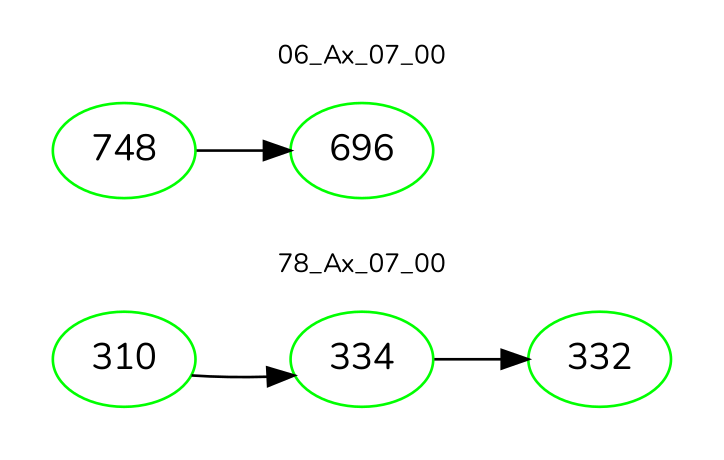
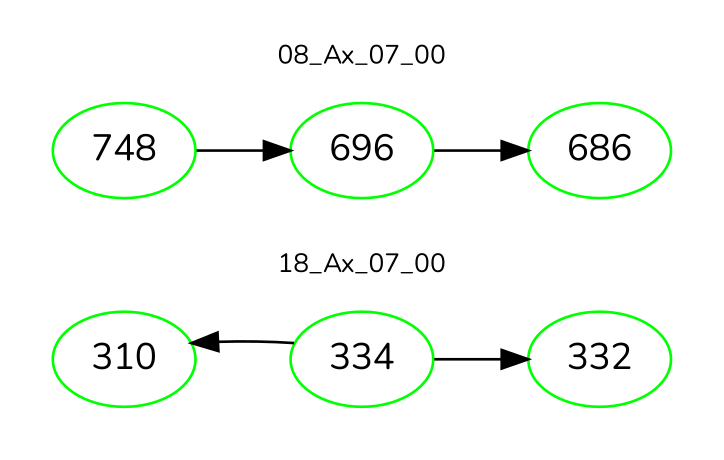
cluster "06_Ax_07_00": label "06_Ax_07_00" -> "08_Ax_07_00"
node "686": added
cluster "78_Ax_07_00": label "78_Ax_07_00" -> "18_Ax_07_00"
edge "310" -> "334": reversed
